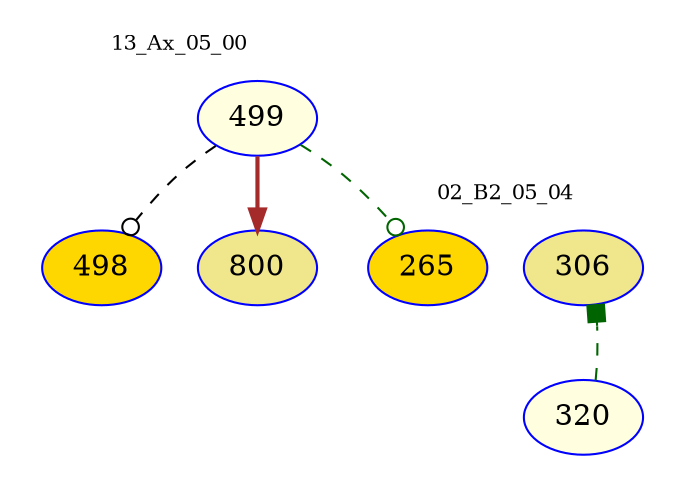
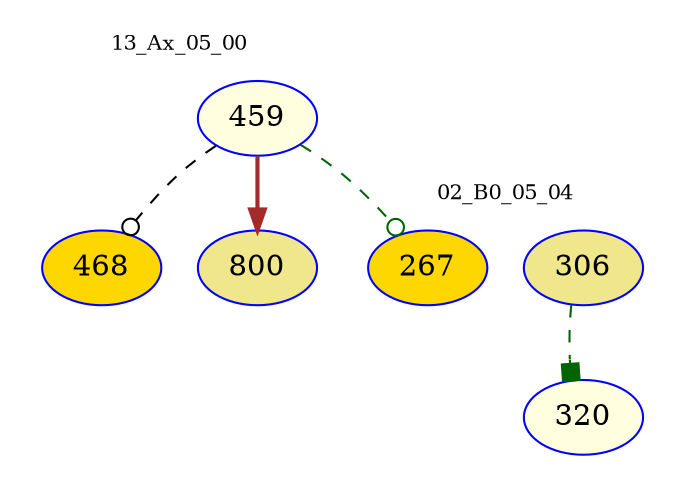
node "499": label "499" -> "459"
cluster "02_B2_05_04": label "02_B2_05_04" -> "02_B0_05_04"
node "498": label "498" -> "468"
node "265": label "265" -> "267"
edge "320" -> "306": reversed
